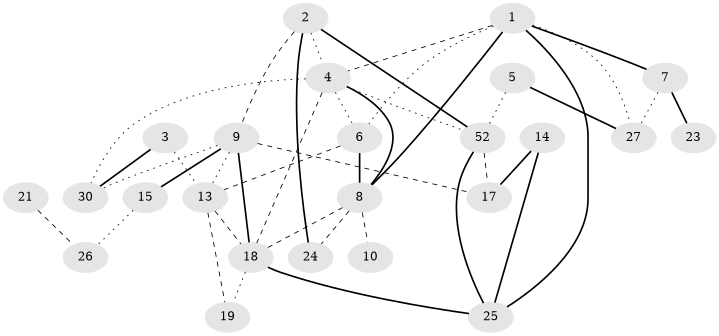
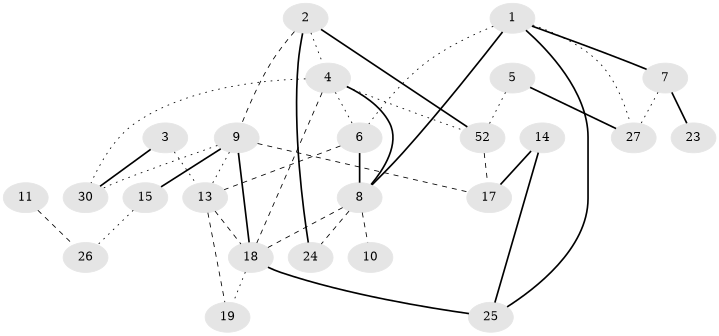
edge "1" -- "4": removed
node "21": label "21" -> "11"
edge "52" -- "25": removed
